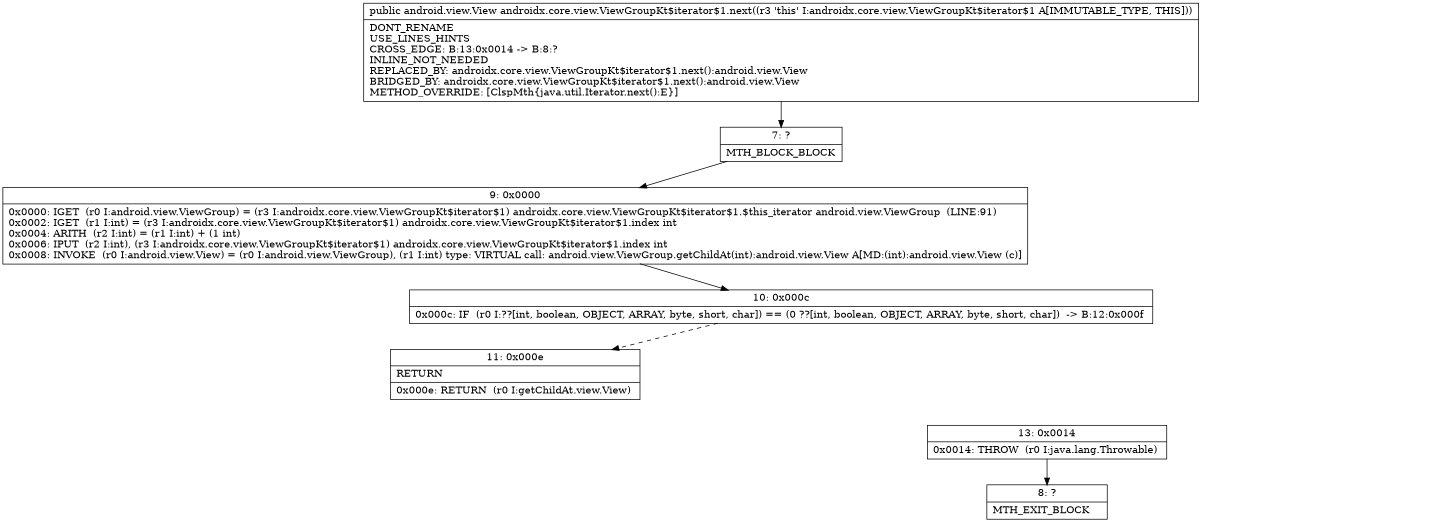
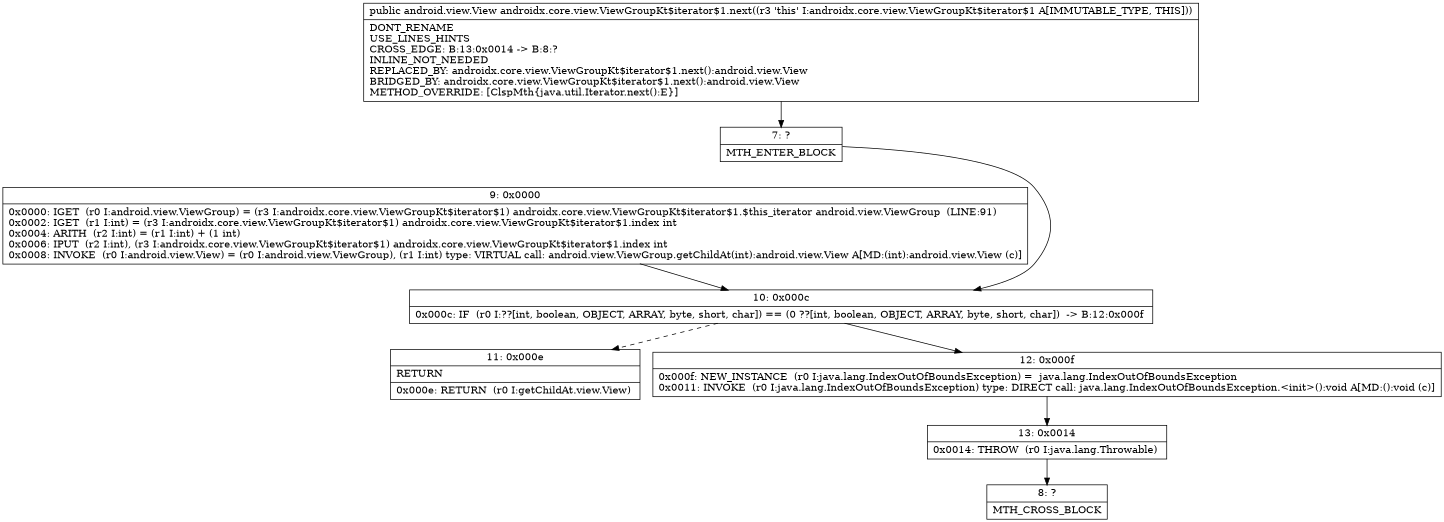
node "7: ?": text "MTH_BLOCK_BLOCK" -> "MTH_ENTER_BLOCK"
edge "7: ?" -> "9: 0x0000": now "7: ?" -> "10: 0x000c"
node "12: 0x000f": added
node "8: ?": text "MTH_EXIT_BLOCK" -> "MTH_CROSS_BLOCK"
